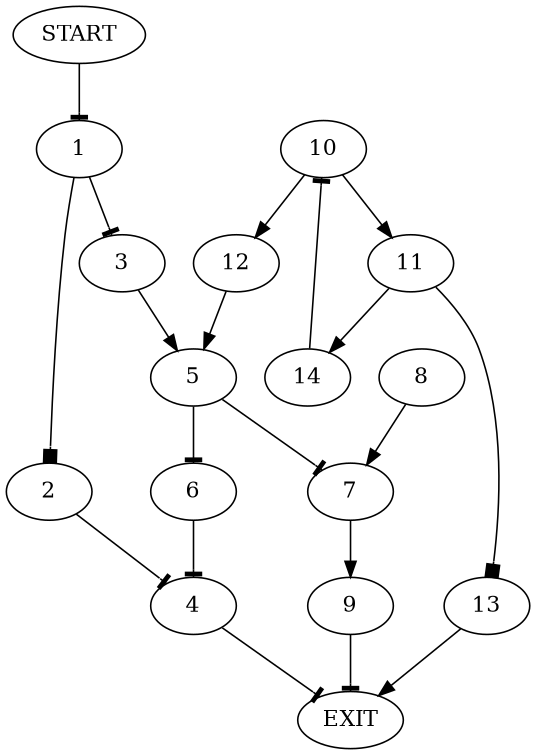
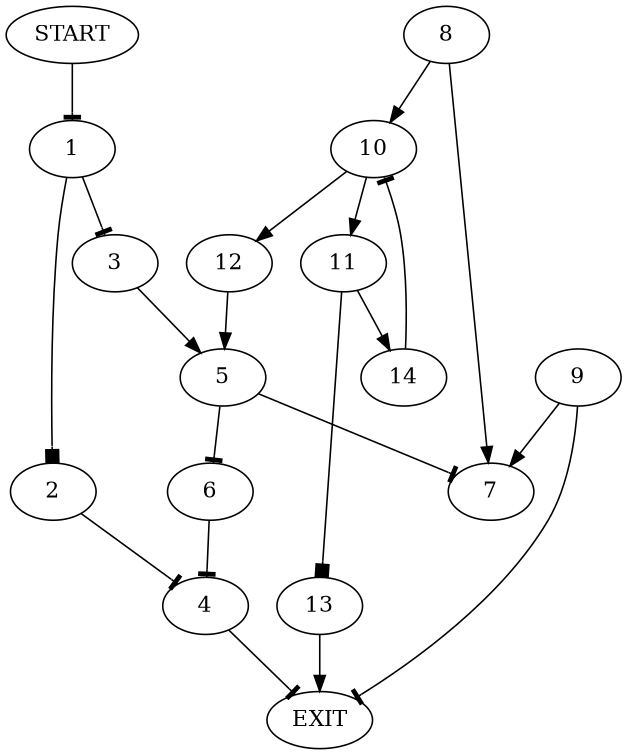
edge "8" -> "10": added
edge "7" -> "9": reversed
